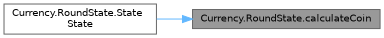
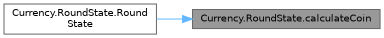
node "Currency.RoundState.State State": label "Currency.RoundState.State State" -> "Currency.RoundState.Round State"
